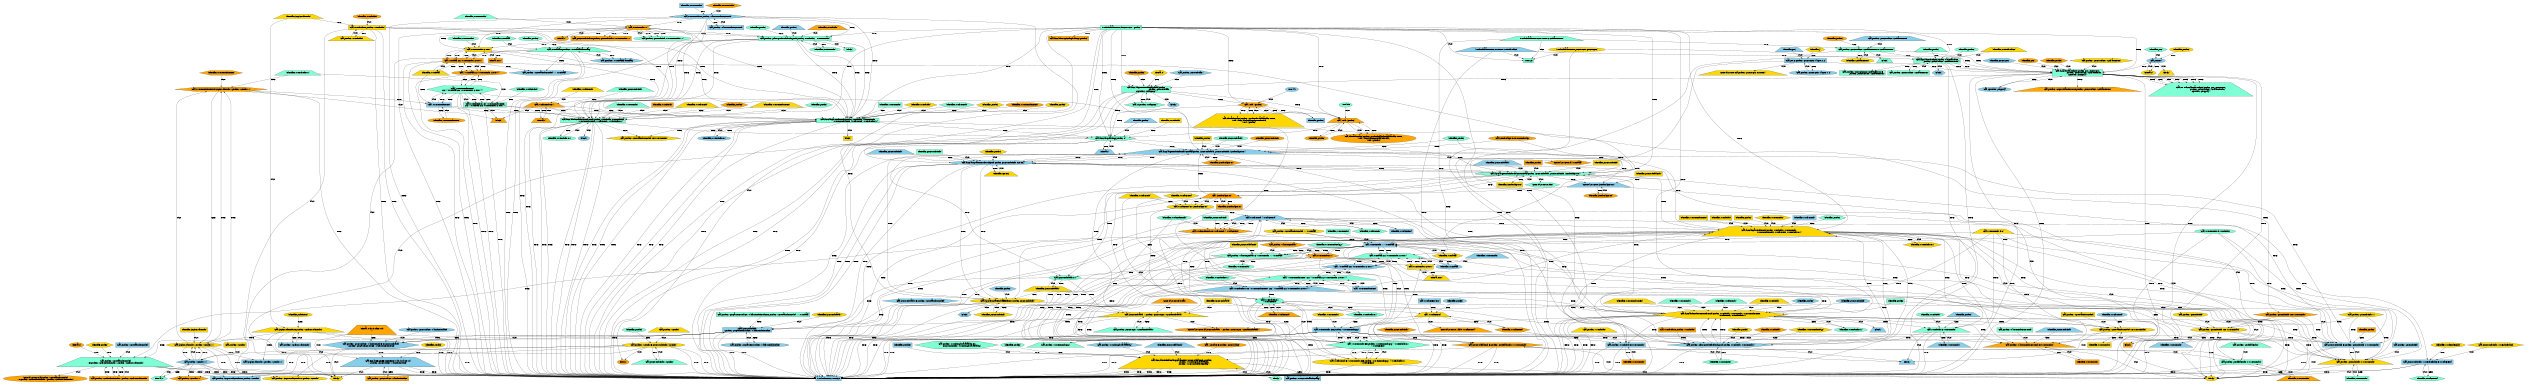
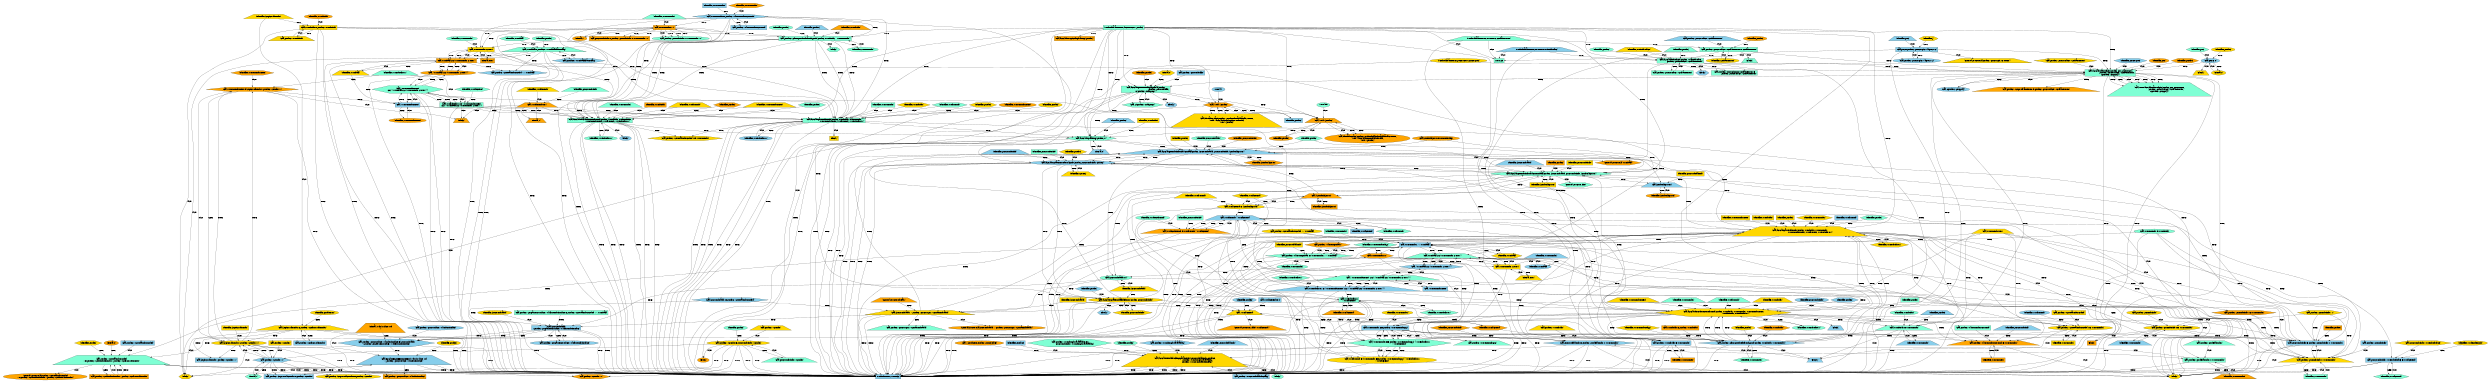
edge "(MethodParameterIn,pocstruct_t *ps_cur_poc)" -> "1000129": now "(Call,poc = ps_dec->ps_cur_pic->i4_poc + 2)" -> "1000129"
node "(Call,ps_dec->ps_out_buffer)": shape hexagon -> box
node "(ControlStructure,i2_mb_skip_run--)": label "(ControlStructure,i2_mb_skip_run--)" -> "(Call,i2_mb_skip_run--)"
node "(Call,u1_decode_nmb = u1_tfr_n_mb || u1_slice_end)": shape hexagon -> trapezium
edge "(Call,!i2_mb_skip_run)" -> "(MethodReturn,WORD32)": removed, label "DDG:"
edge "(Call,u1_tfr_n_mb || u1_slice_end)" -> "(Call,!u1_slice_end)": added, label "DDG:"
edge "(Call,ps_dec->ps_deblk_mbn + u1_num_mbs)" -> "(Call,u1_num_mbs >> u1_mbaff)": reversed
node "(Call,u1_end_of_row || u1_slice_end)": shape ellipse -> box
edge "(Call,ps_dec->ps_cur_sps->u2_max_mb_addr)" -> "(Call,i2_cur_mb_addr > ps_dec->ps_cur_sps->u2_max_mb_addr)": removed, label "AST:"
node "(Call,ps_cur_deblk_mb = ps_dec->ps_deblk_mbn + u1_num_mbs)": fillcolor orange -> skyblue
